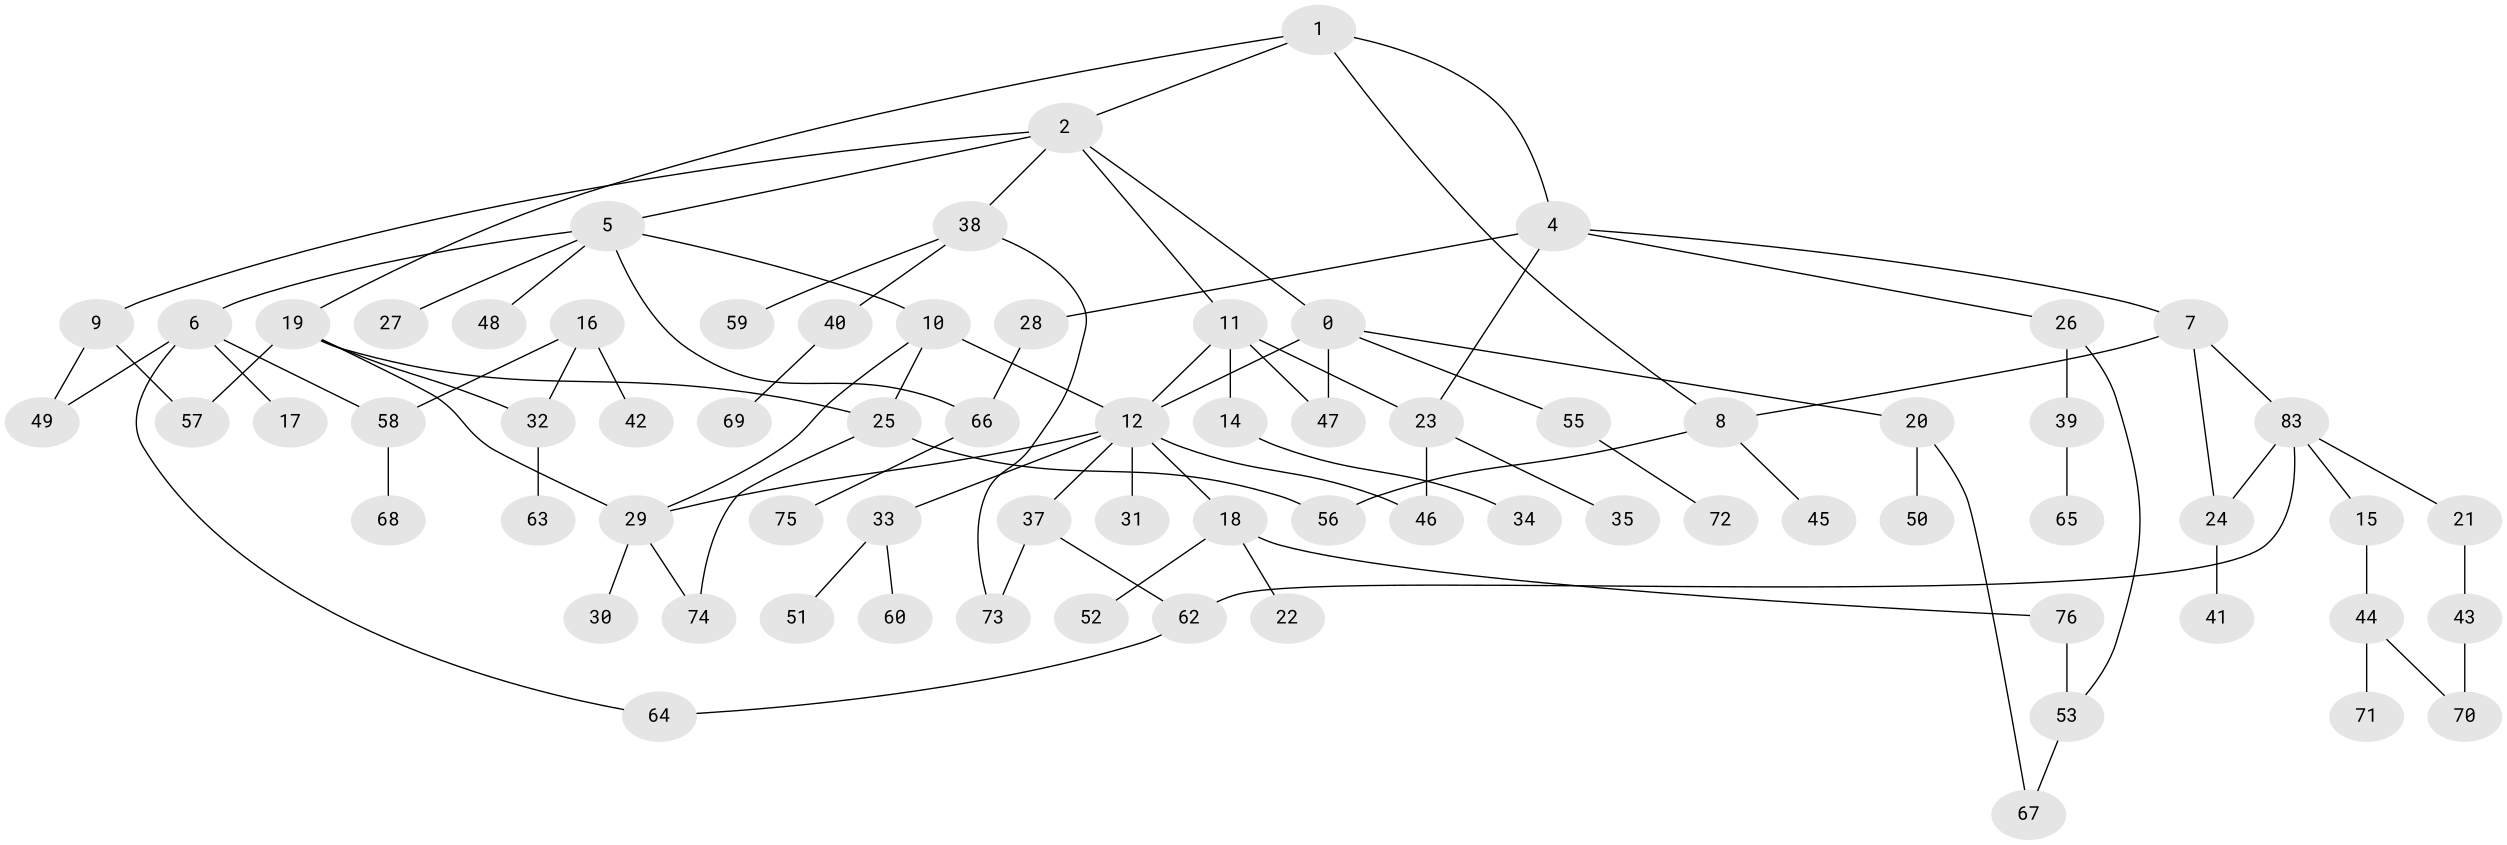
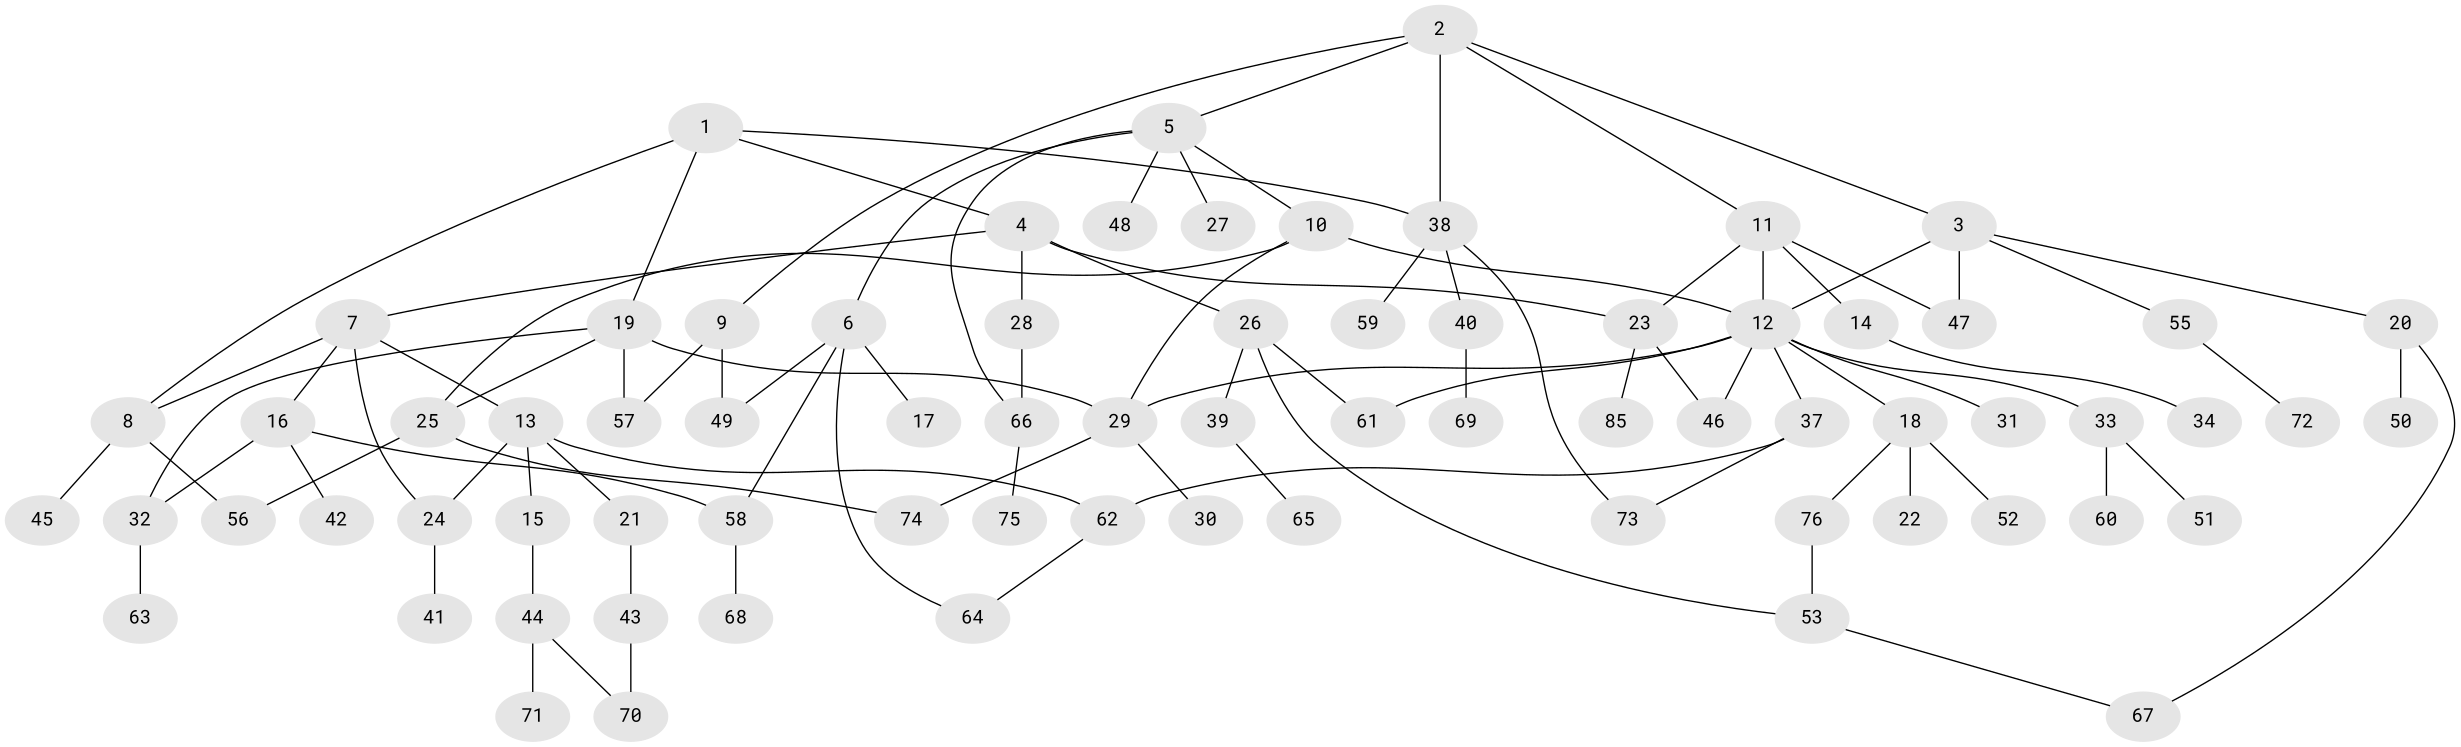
edge "1" -- "2": now "1" -- "38"
node "0": label "0" -> "3"
edge "7" -- "16": added
node "61": added
node "83": label "83" -> "13"
node "35": label "35" -> "85"
